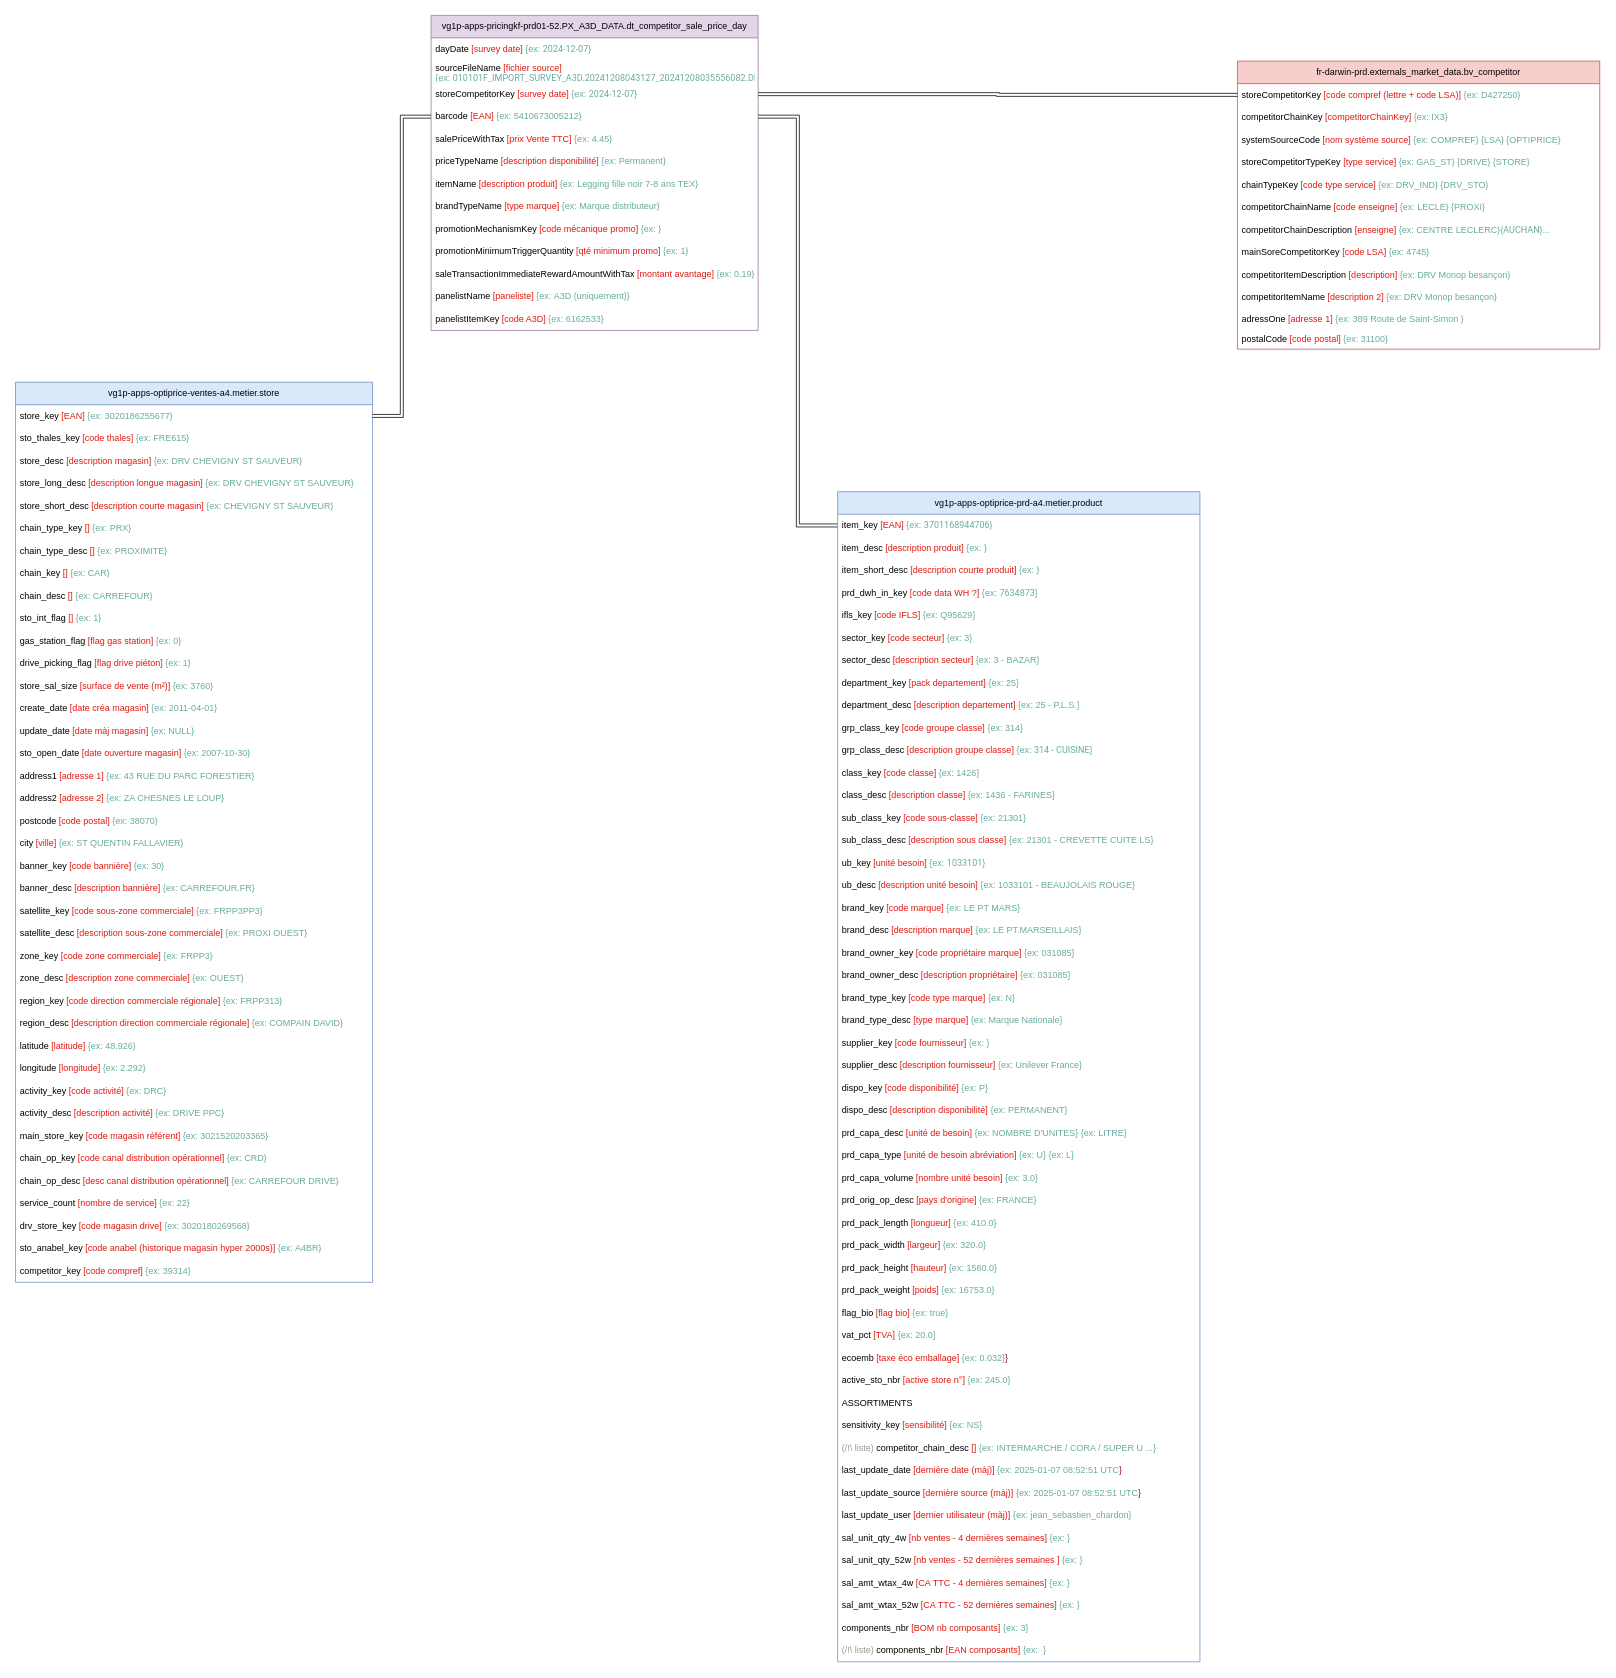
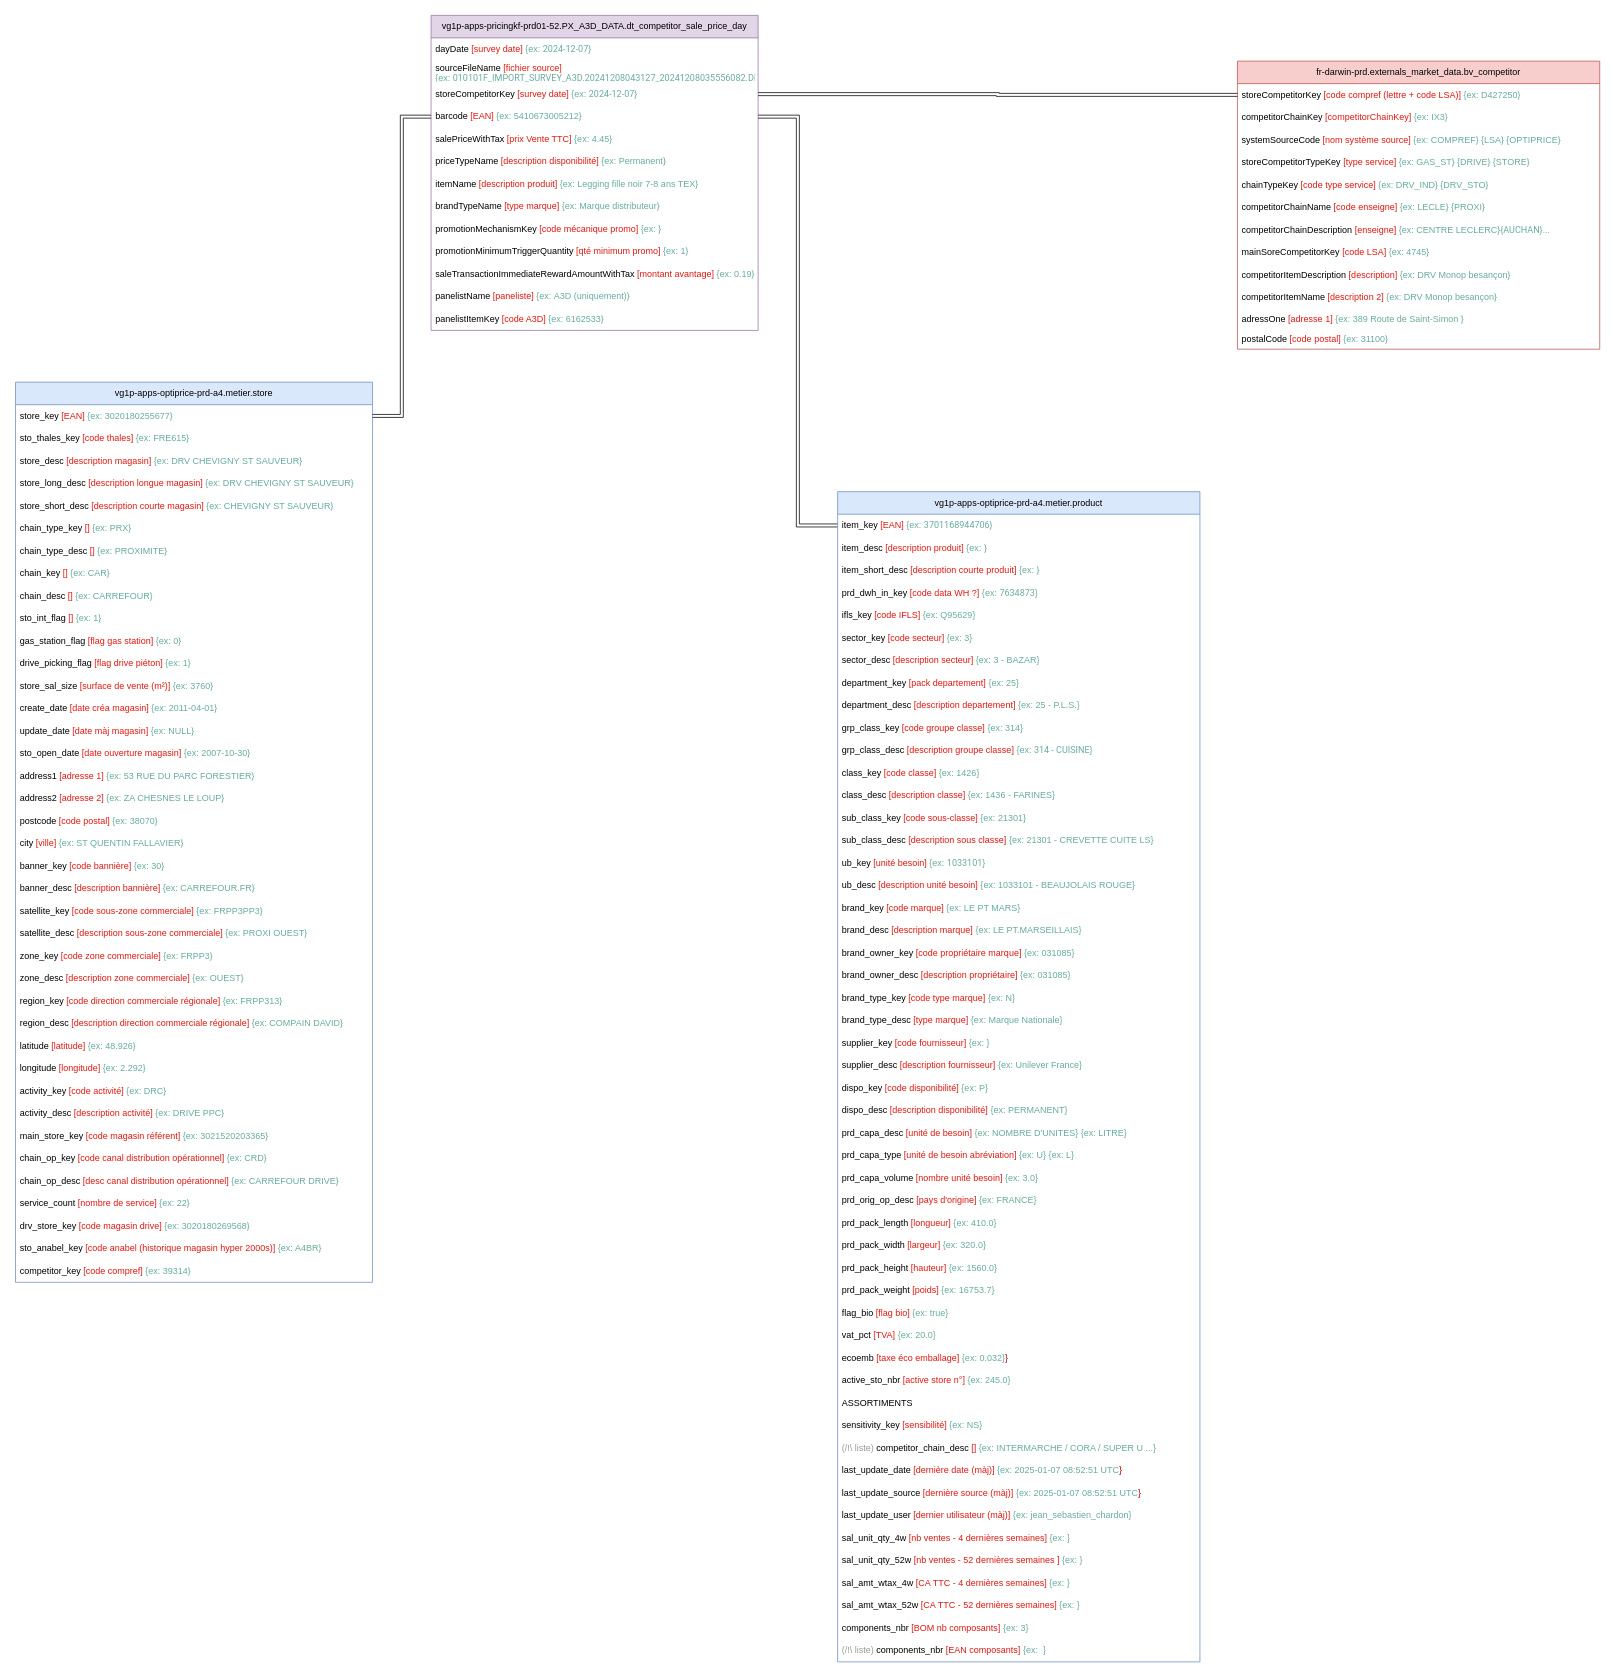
node "vg1p-apps-optiprice-ventes-a4.metier.store": label "vg1p-apps-optiprice-ventes-a4.metier.store" -> "vg1p-apps-optiprice-prd-a4.metier.store"
node "store_key [EAN] {ex: 3020186255677}": label "store_key [EAN] {ex: 3020186255677}" -> "store_key [EAN] {ex: 3020180255677}"
node "address1 [adresse 1] {ex: 43 RUE DU PARC FORESTIER}": label "address1 [adresse 1] {ex: 43 RUE DU PARC FORESTIER}" -> "address1 [adresse 1] {ex: 53 RUE DU PARC FORESTIER}"
node "prd_pack_weight [poids] {ex: 16753.0}": label "prd_pack_weight [poids] {ex: 16753.0}" -> "prd_pack_weight [poids] {ex: 16753.7}"
